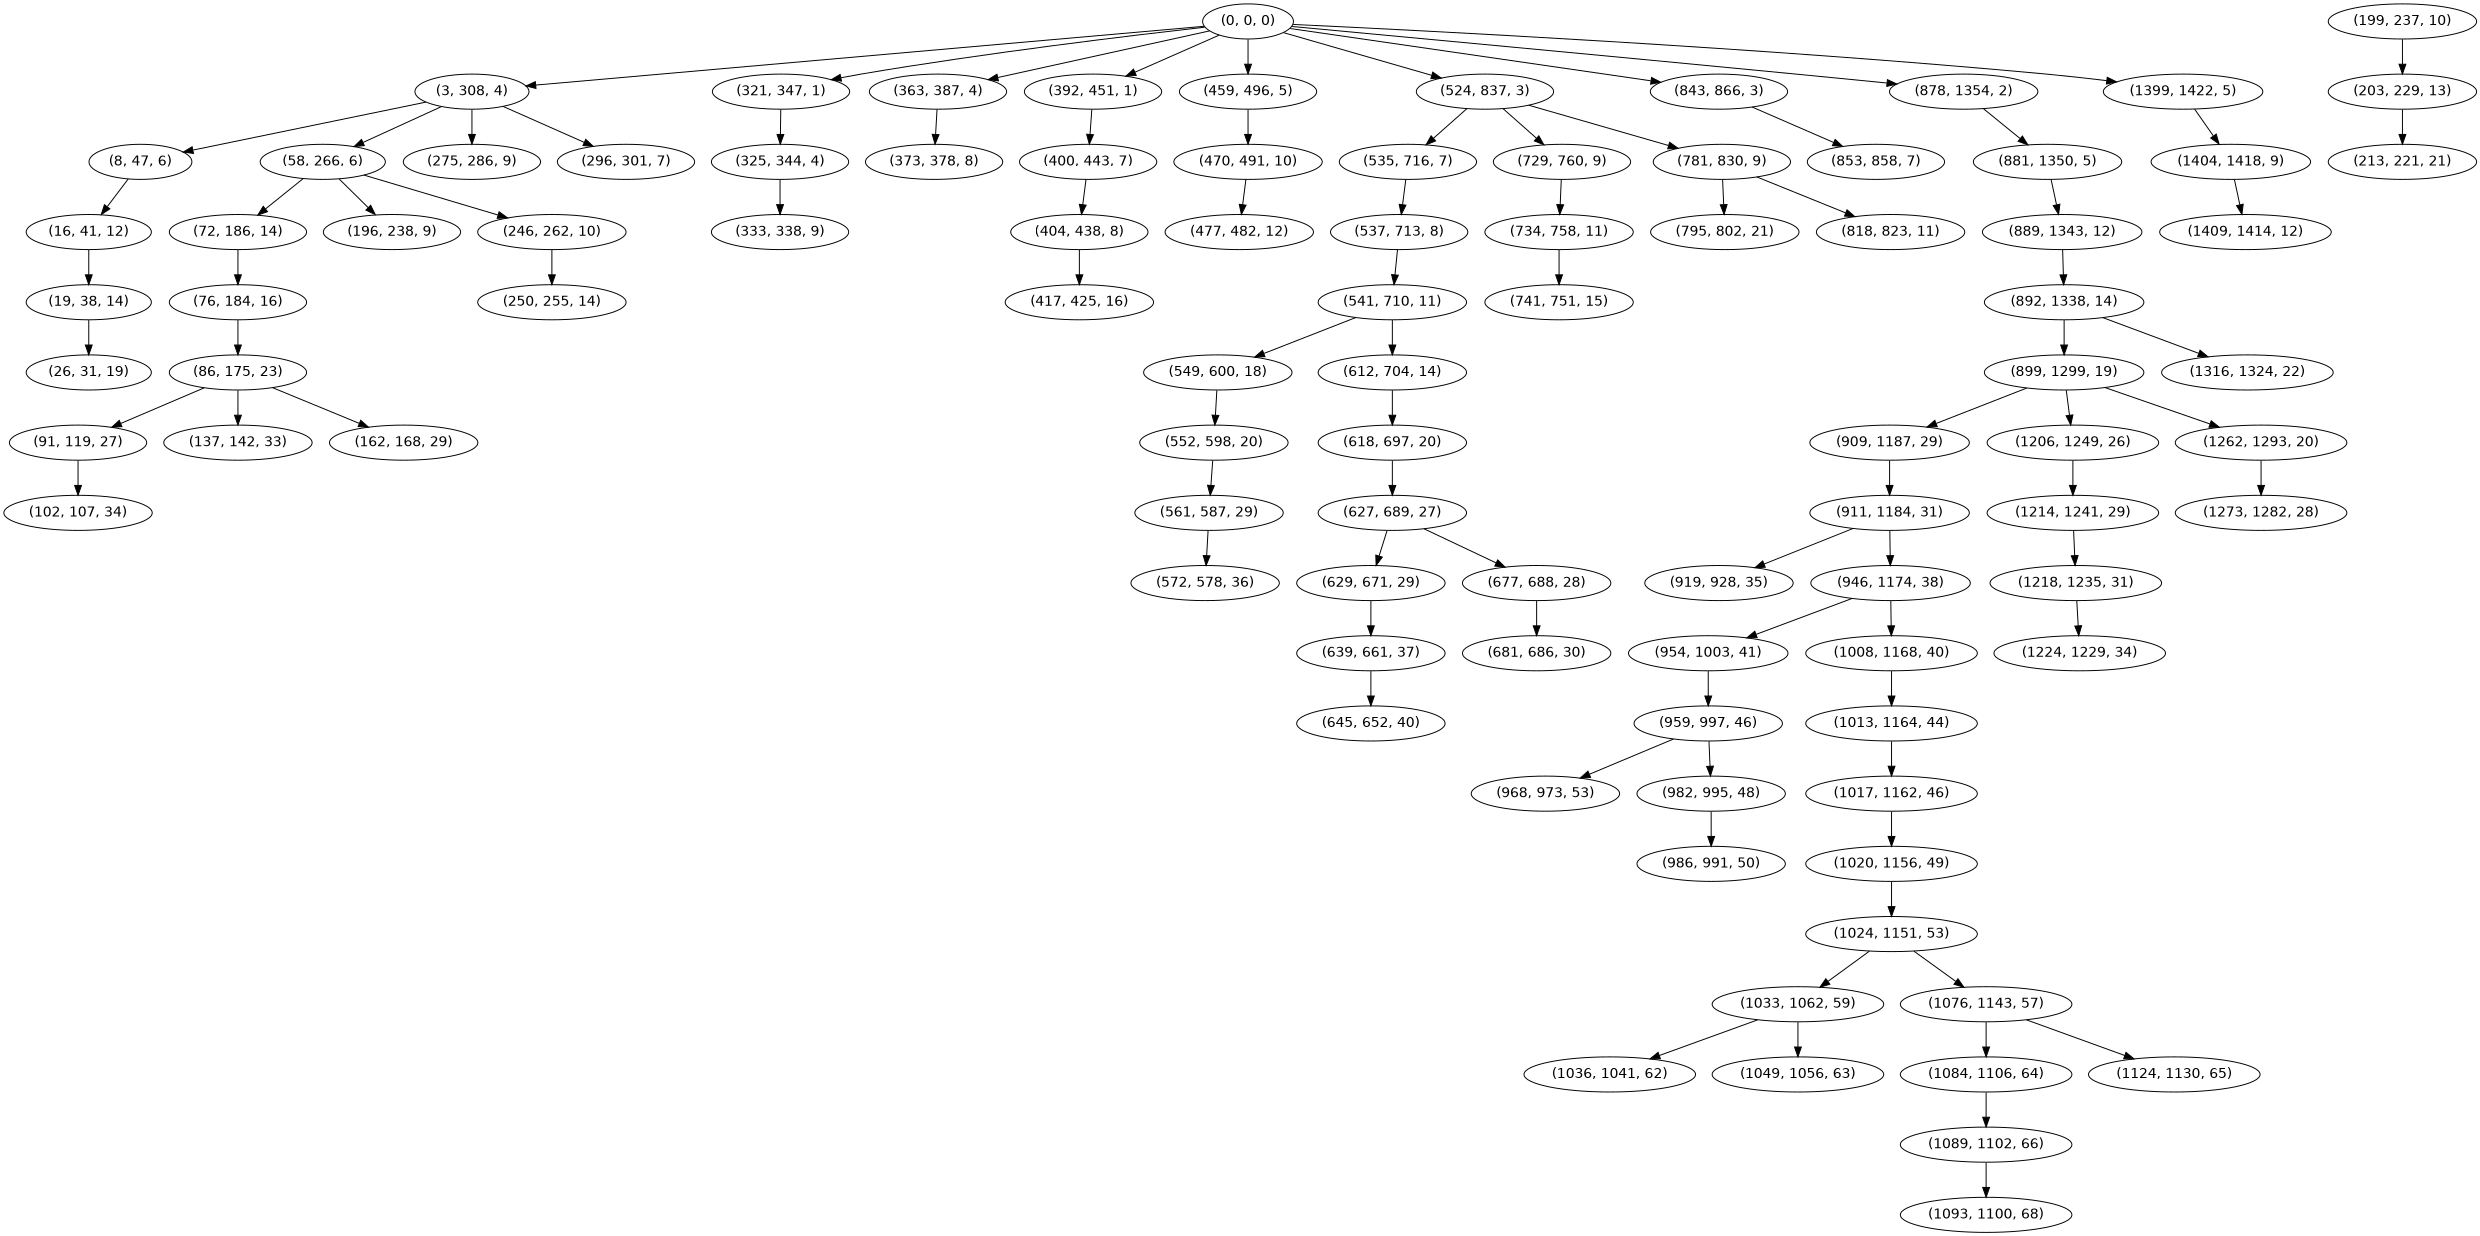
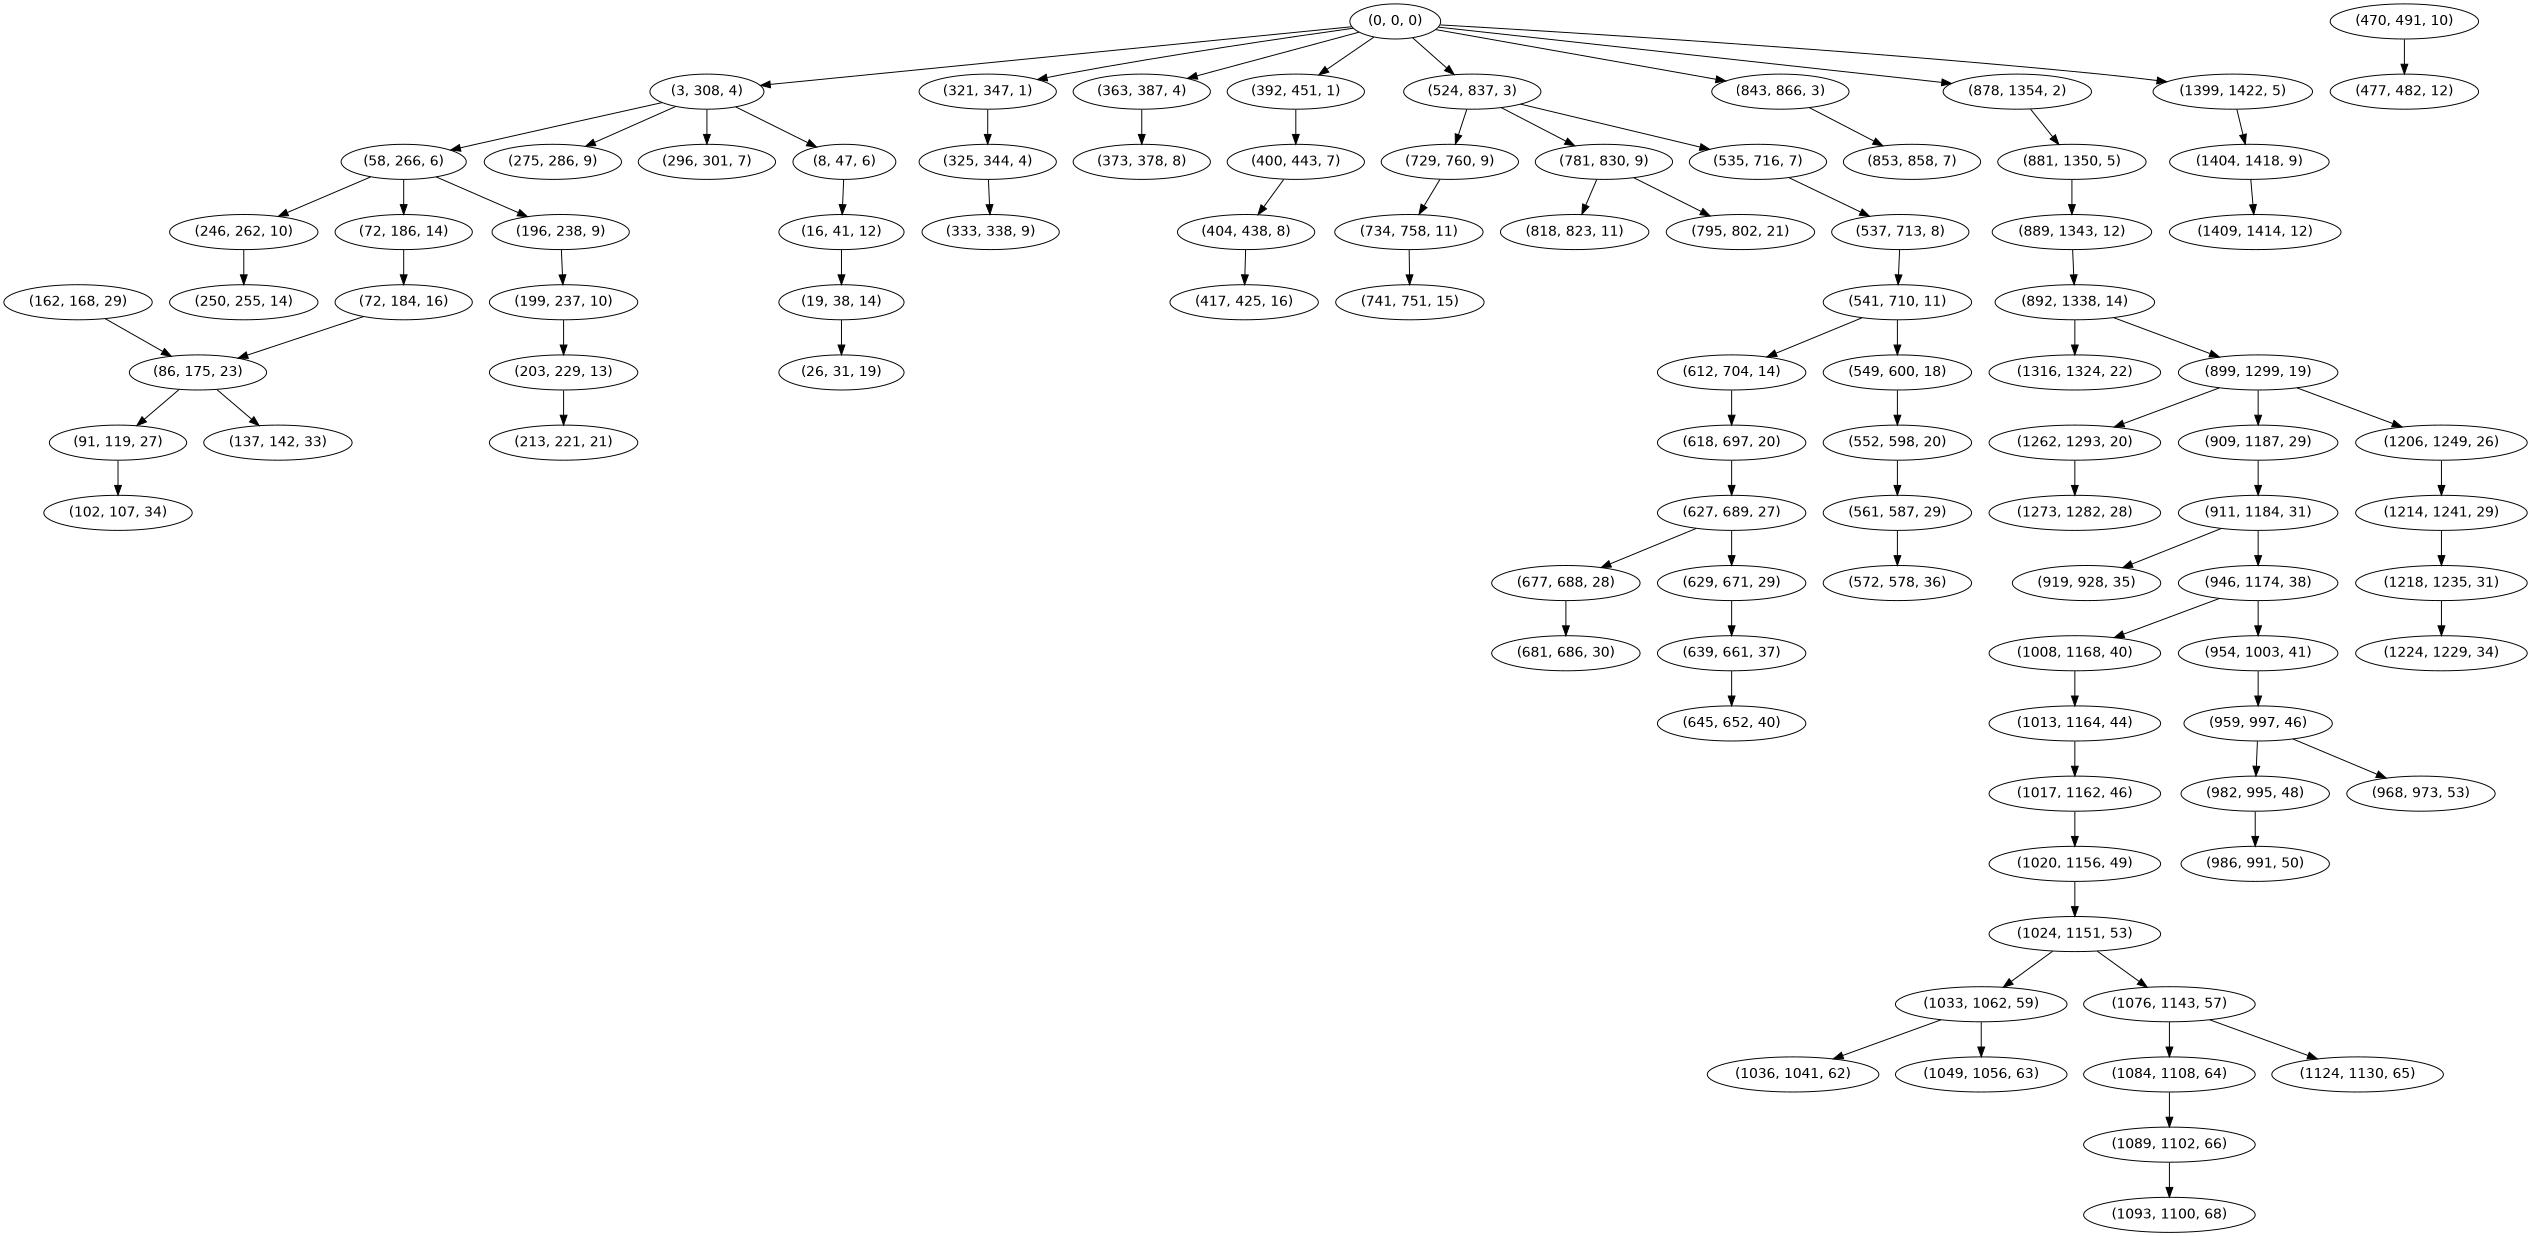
node "(459, 496, 5)": removed
edge "(196, 238, 9)" -> "(199, 237, 10)": added
node "(76, 184, 16)": label "(76, 184, 16)" -> "(72, 184, 16)"
edge "(86, 175, 23)" -> "(162, 168, 29)": reversed
node "(1084, 1106, 64)": label "(1084, 1106, 64)" -> "(1084, 1108, 64)"
